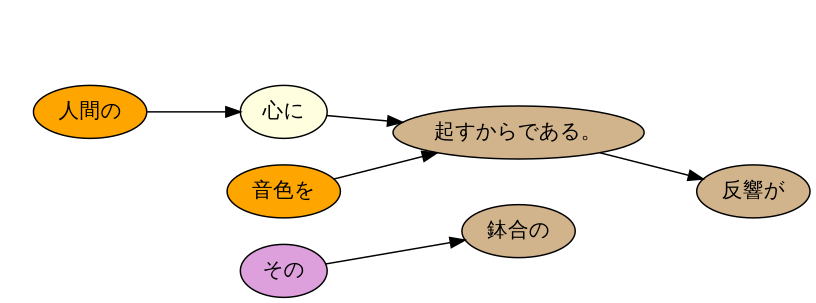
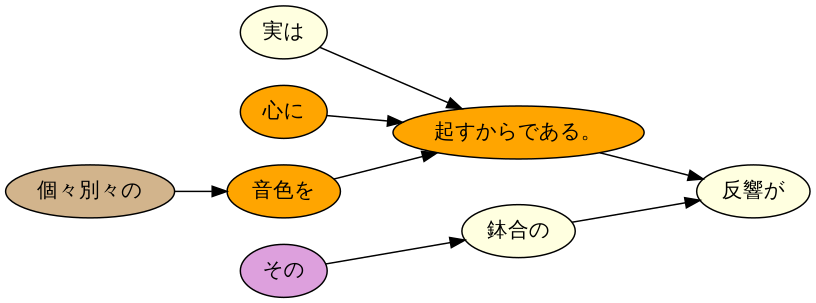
node "実は": added
node "人間の": removed
node "心に": fillcolor lightyellow -> orange
node "起すからである。": fillcolor tan -> orange
node "個々別々の": added
node "反響が": fillcolor tan -> lightyellow
edge "鉢合の" -> "反響が": added
node "鉢合の": fillcolor tan -> lightyellow
